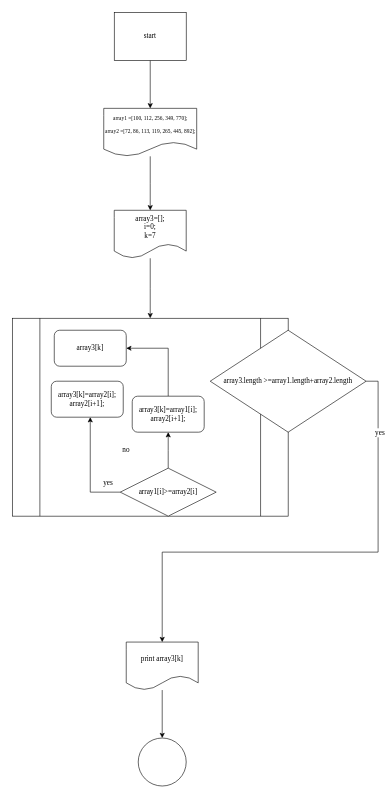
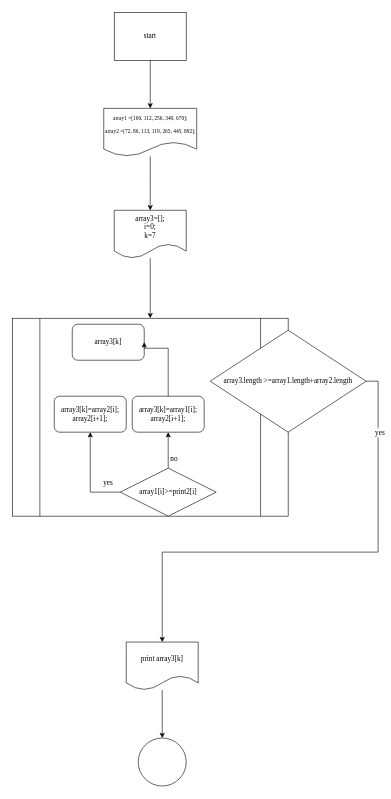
node "array1 =[100, 112, 256, 349, 770]; array2 =[72, 86, 113, 119, 265, 445, 892];": label "array1 =[100, 112, 256, 349, 770]; array2 =[72, 86, 113, 119, 265, 445, 892];" -> "array1 =[100, 112, 256, 349, 670]; array2 =[72, 86, 113, 119, 265, 445, 892];"
node "array3[k]": moved (90, 348) -> (108, 342)
node "array3[k]=array2[i]; array2[i+1];": moved (87, 399) -> (90, 414)
node "no": moved (126, 450) -> (174, 459)
node "array1[i]>=array2[i]": label "array1[i]>=array2[i]" -> "array1[i]>=print2[i]"
